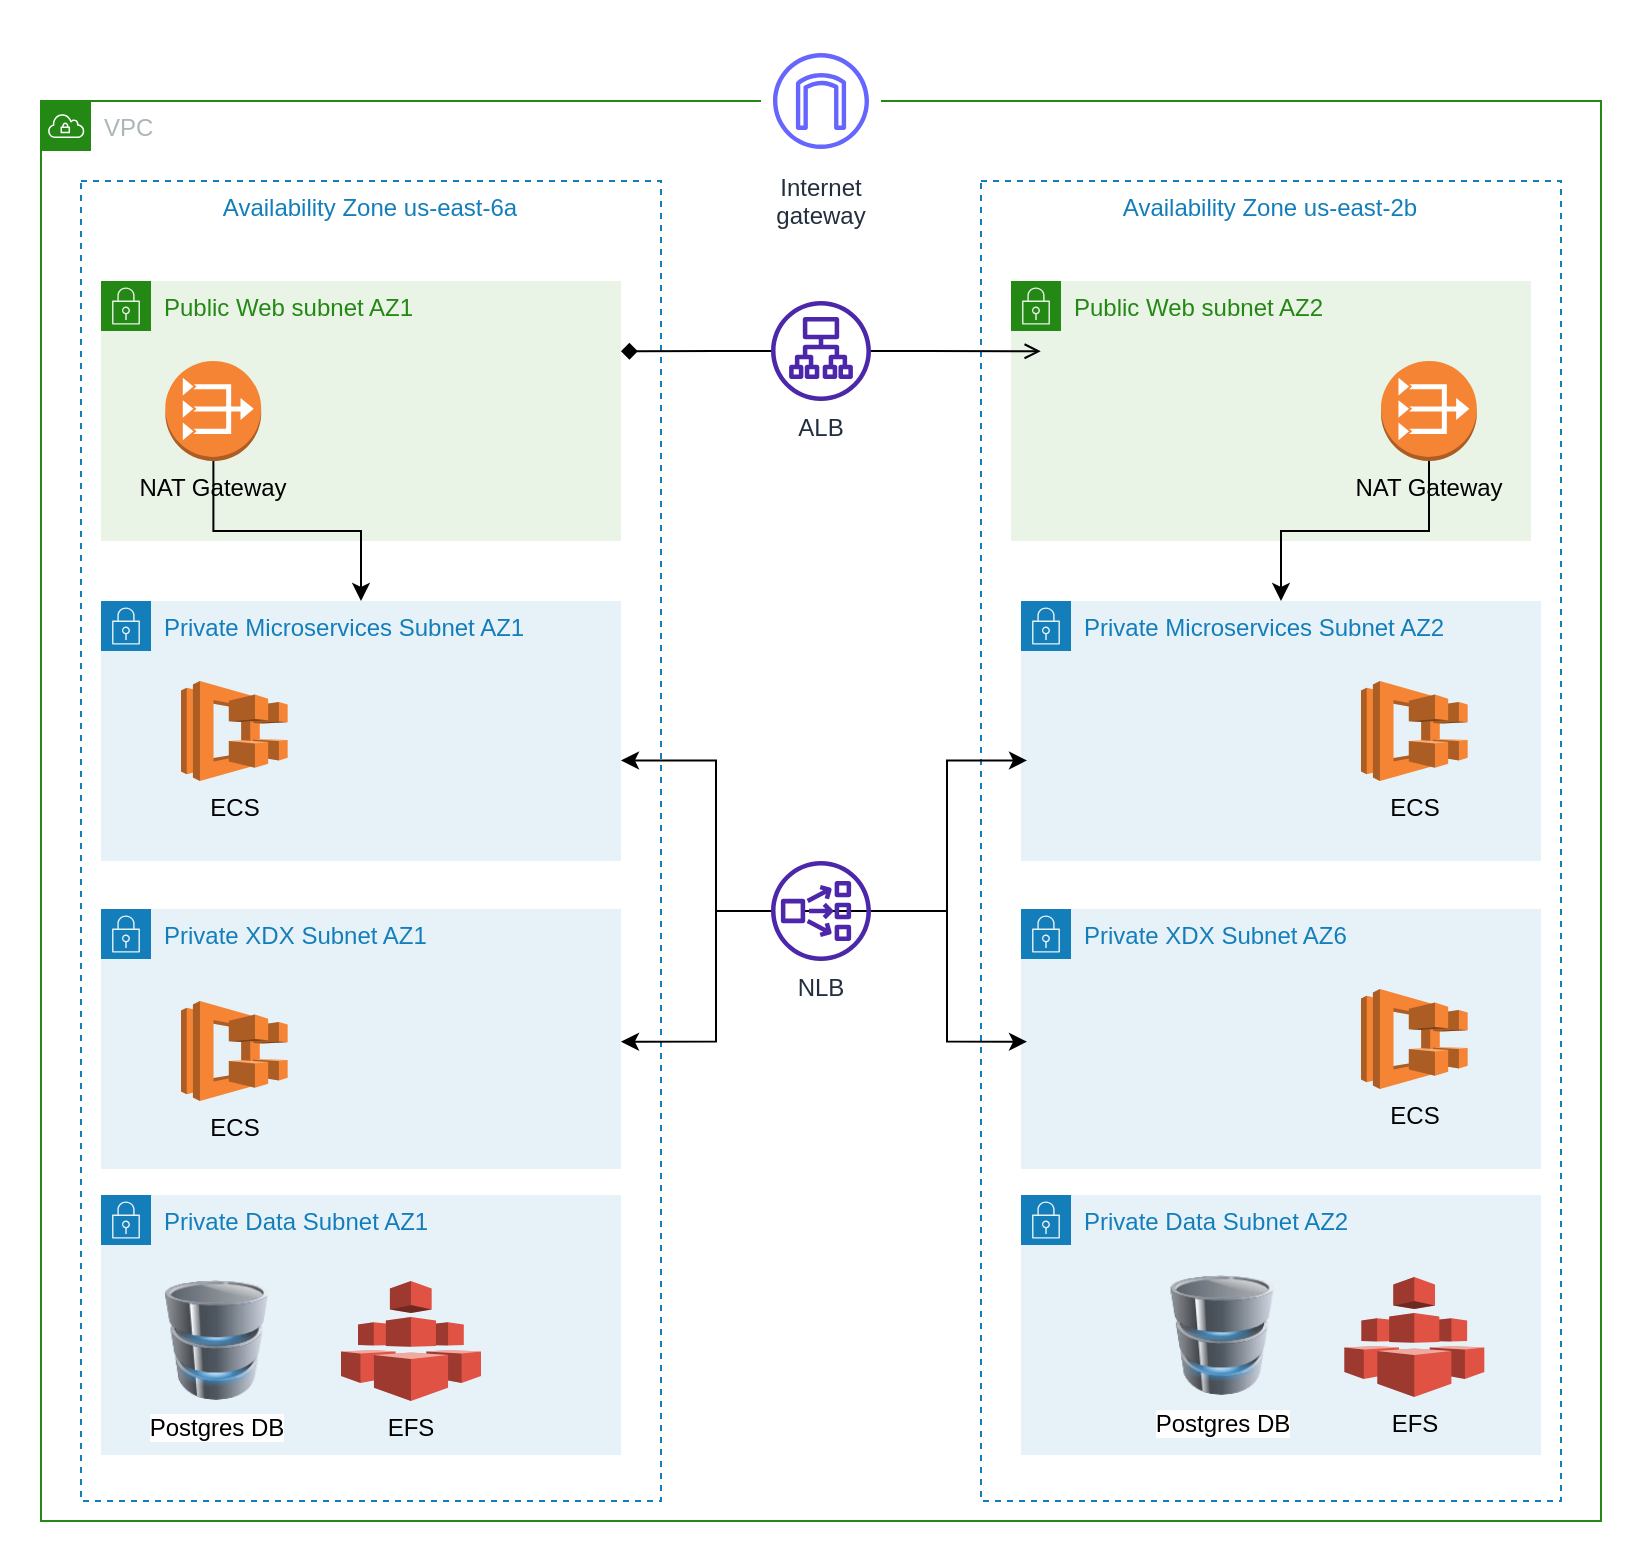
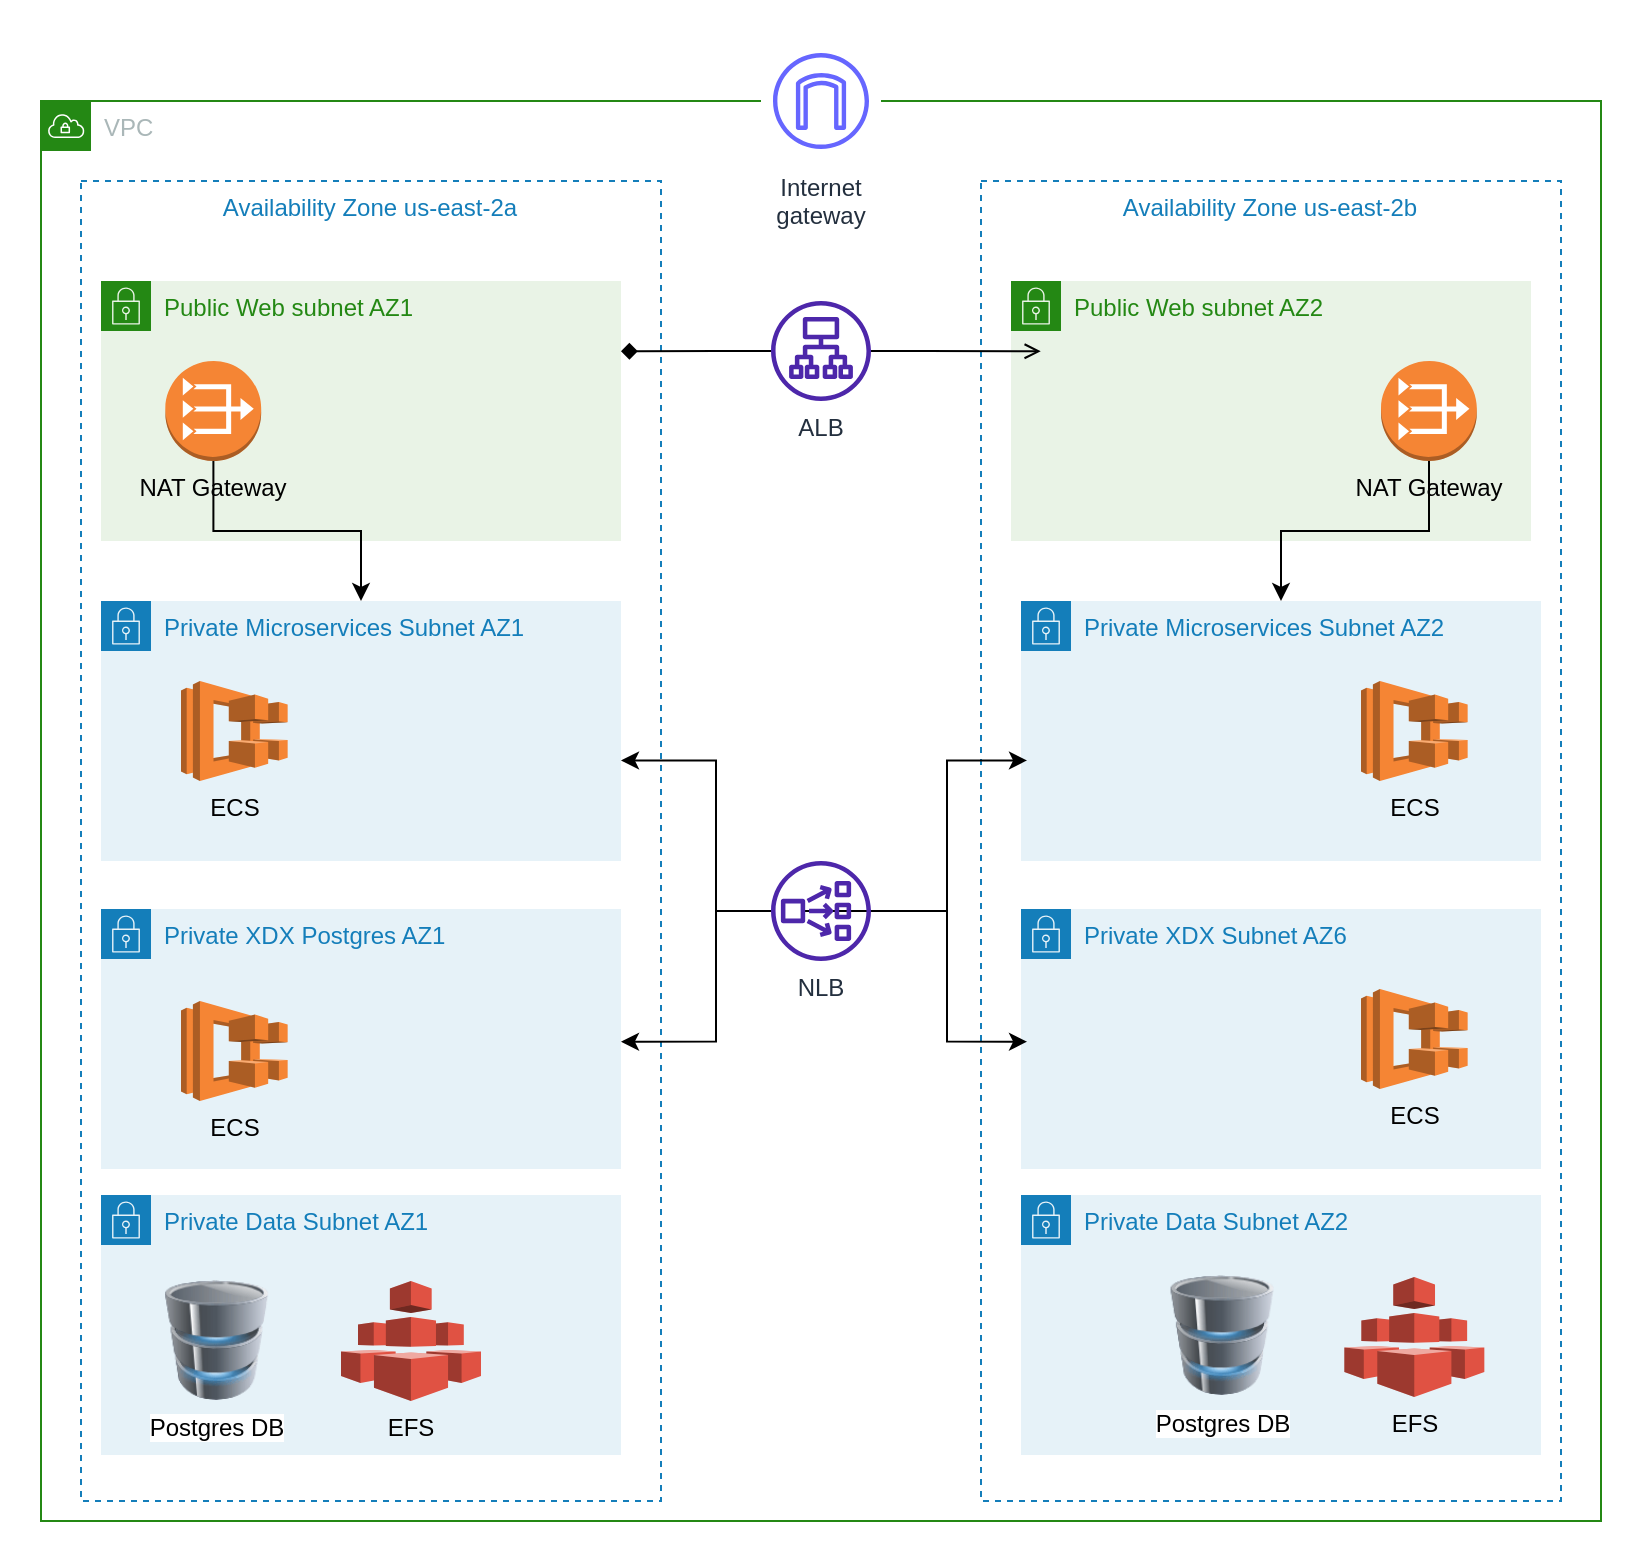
node "Availability Zone us-east-6a": label "Availability Zone us-east-6a" -> "Availability Zone us-east-2a"
node "Private XDX Subnet AZ1": label "Private XDX Subnet AZ1" -> "Private XDX Postgres AZ1"
